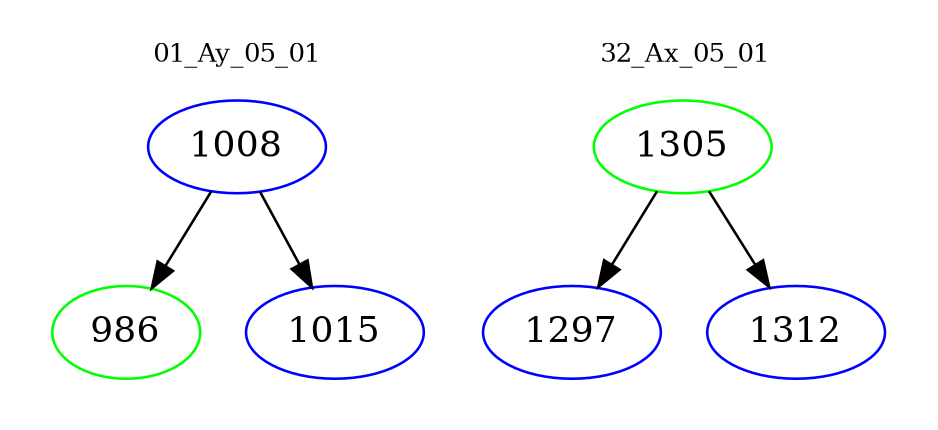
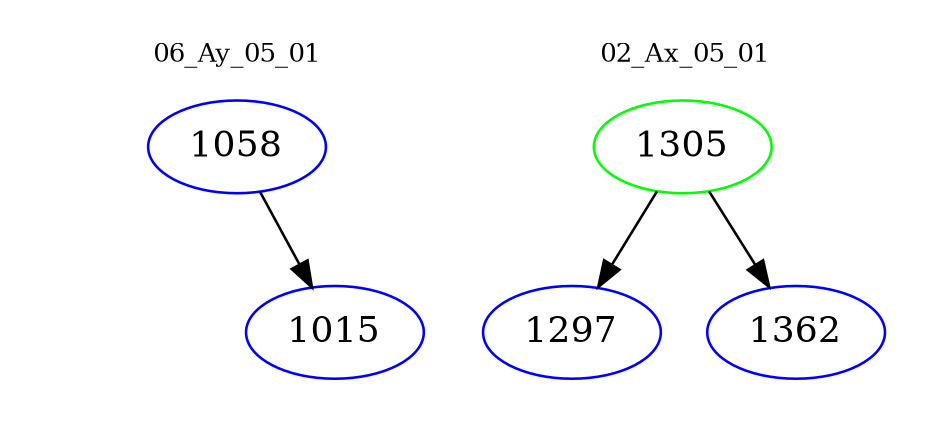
cluster "01_Ay_05_01": label "01_Ay_05_01" -> "06_Ay_05_01"
cluster "32_Ax_05_01": label "32_Ax_05_01" -> "02_Ax_05_01"
node "1008": label "1008" -> "1058"
node "986": removed
node "1312": label "1312" -> "1362"
